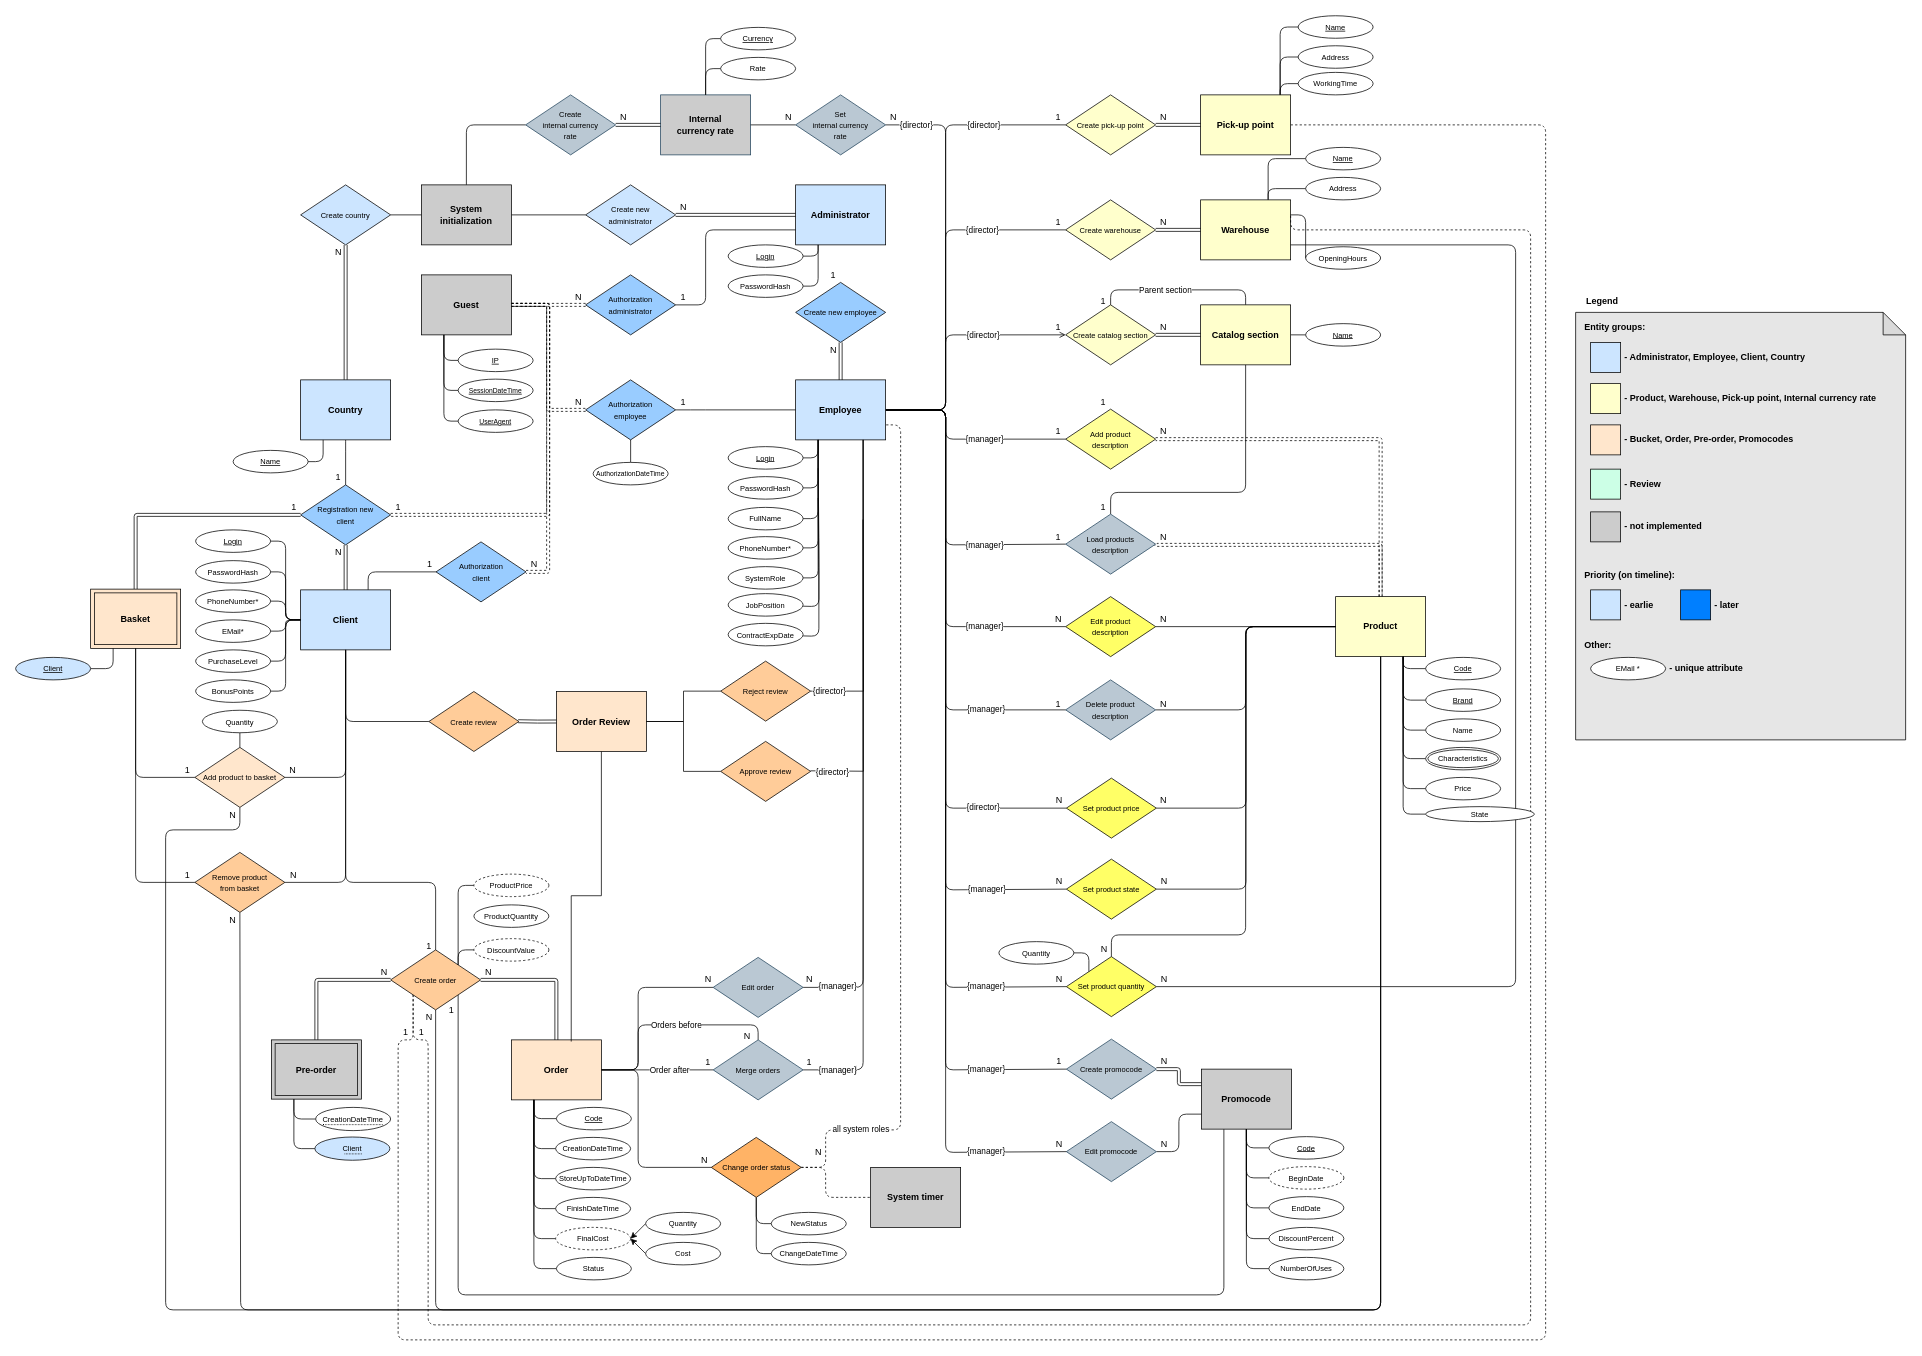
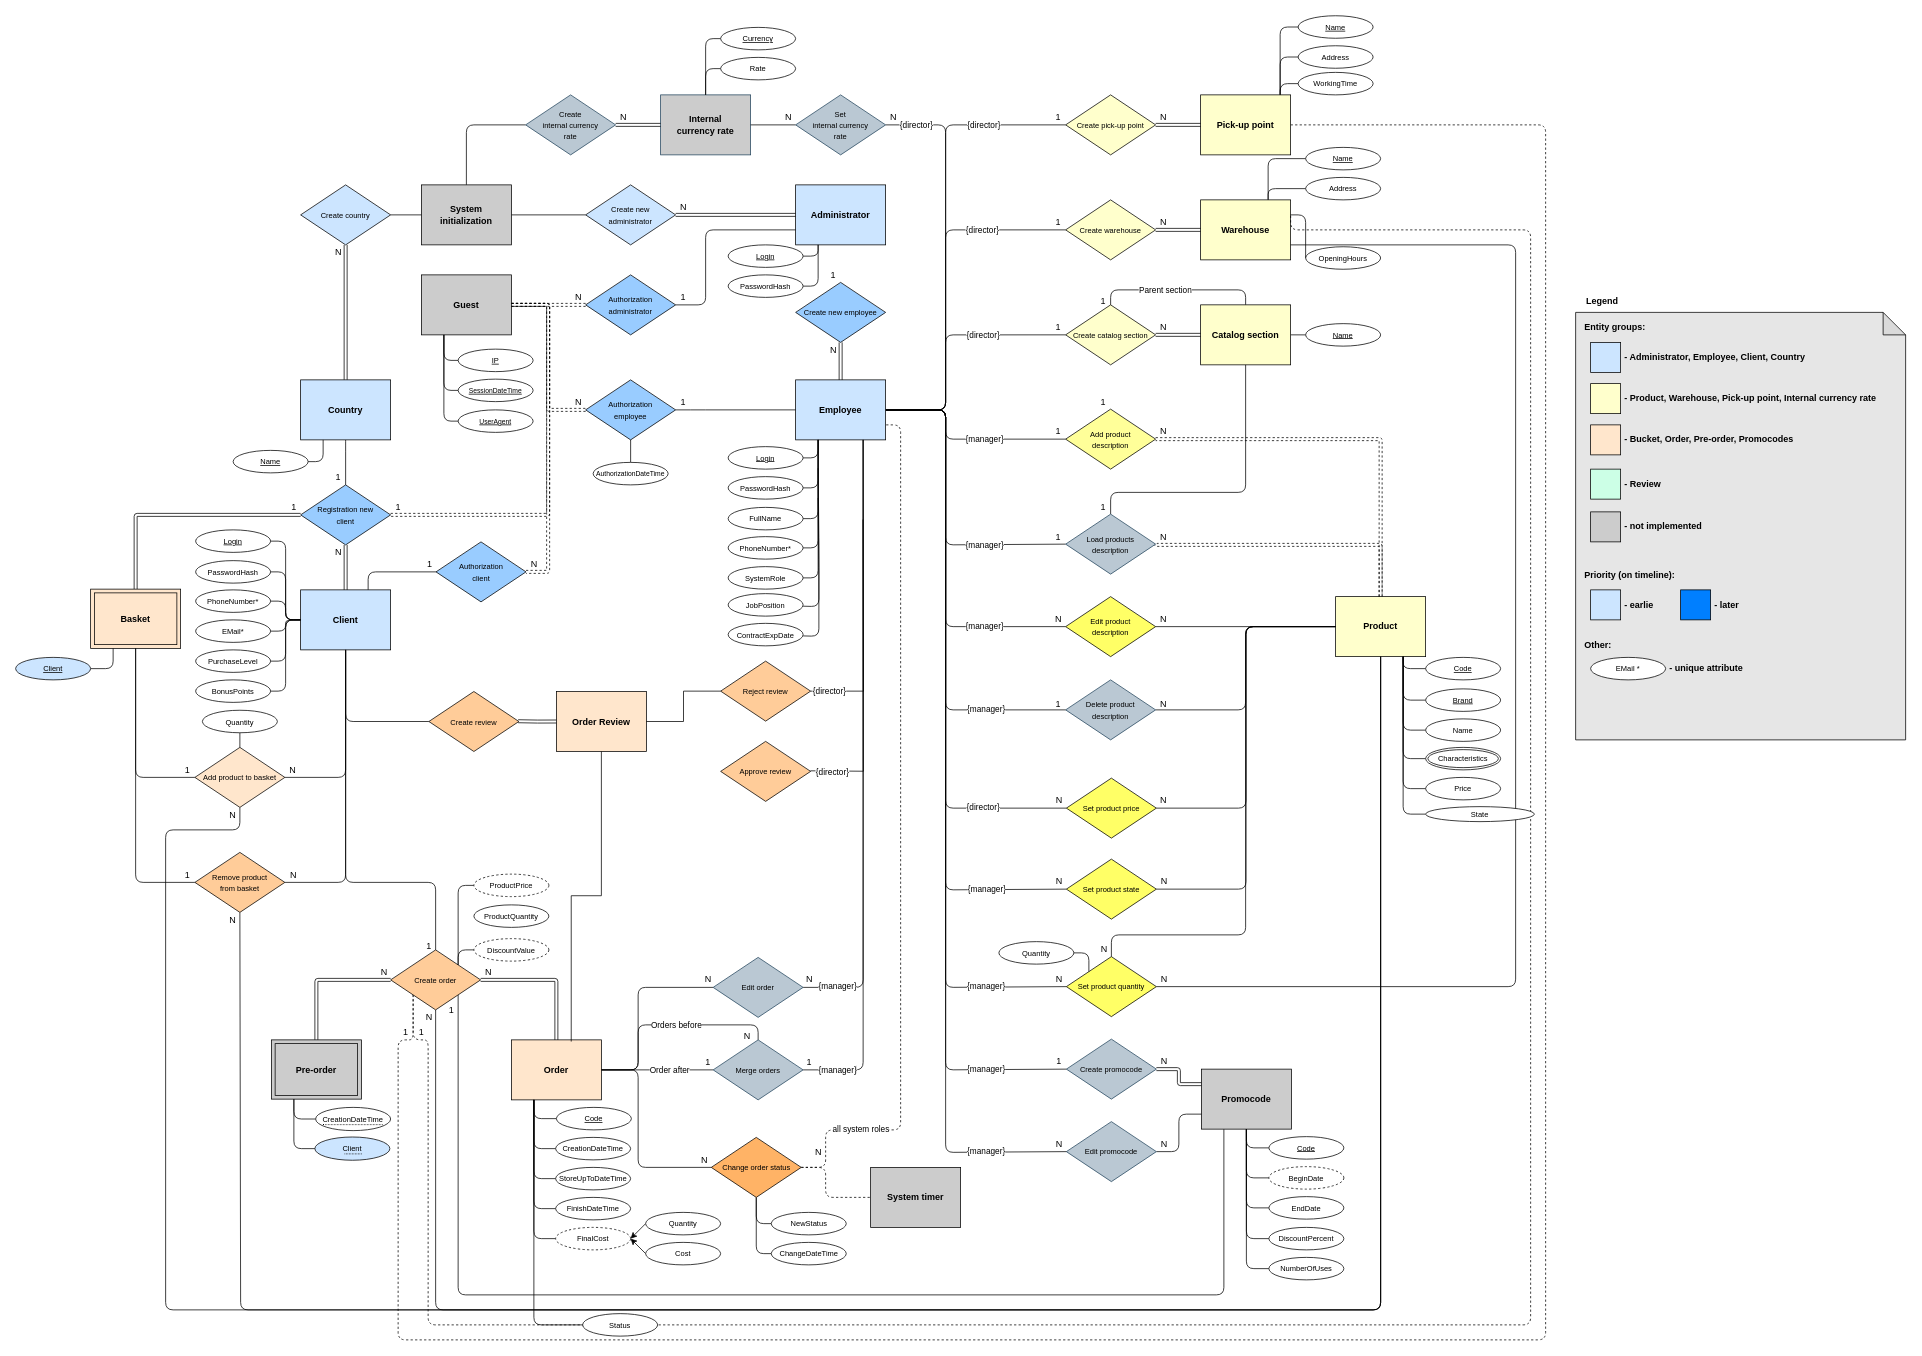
edge "Employee" -> "Create catalog section": arrowhead open -> none
edge "Order Review" -- "Approve review": removed
node "Status": moved (594, 1269) -> (620, 1325)
